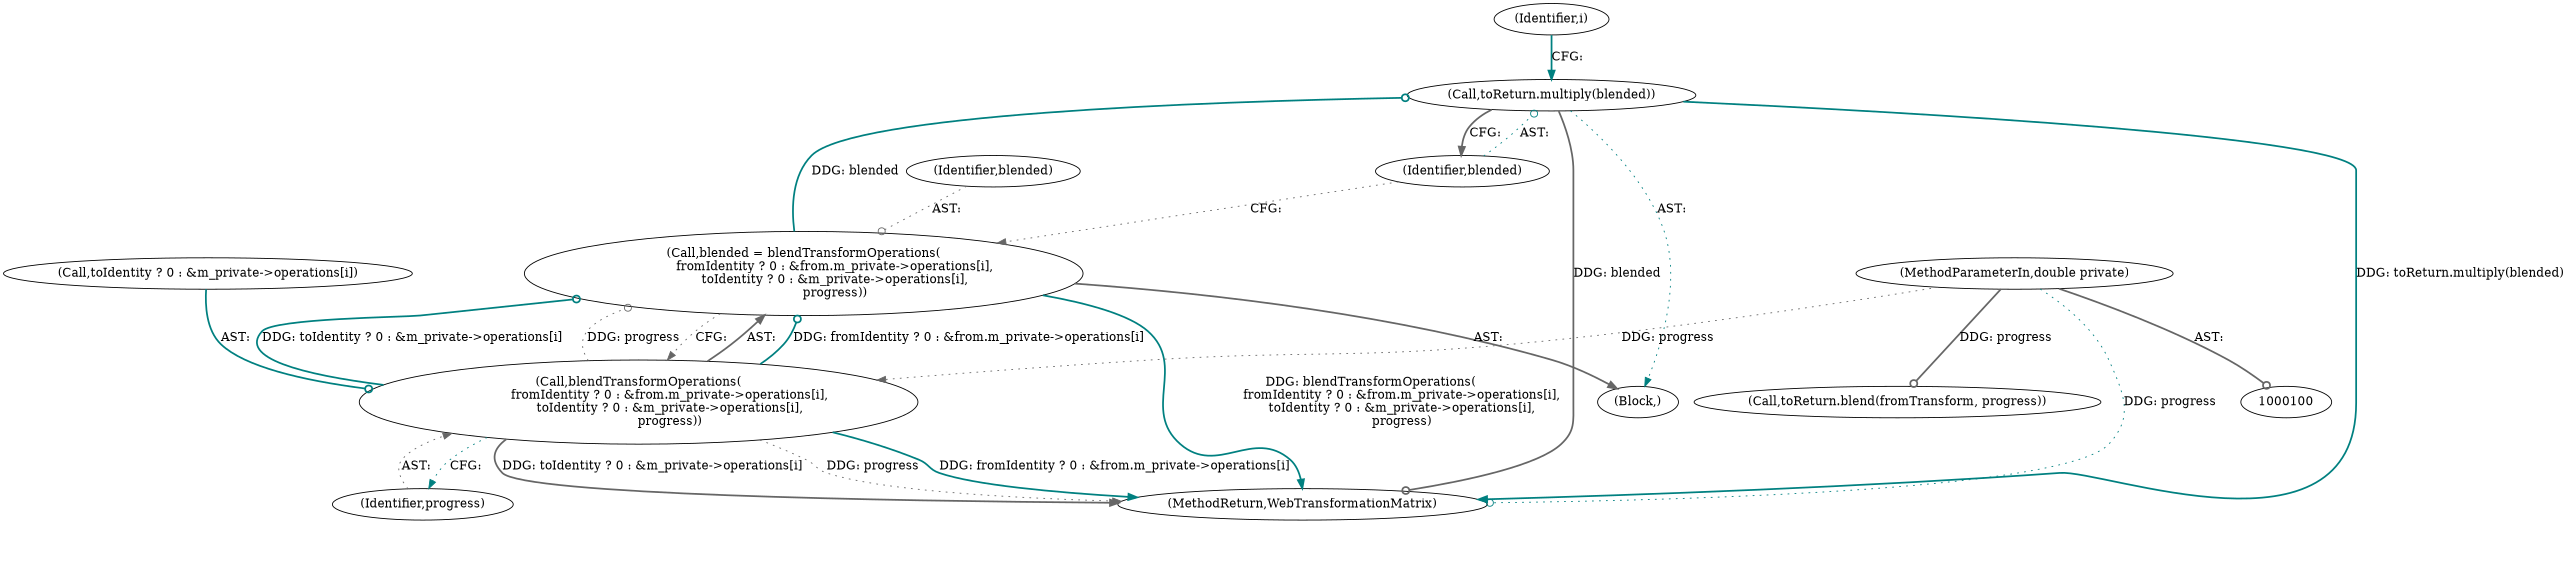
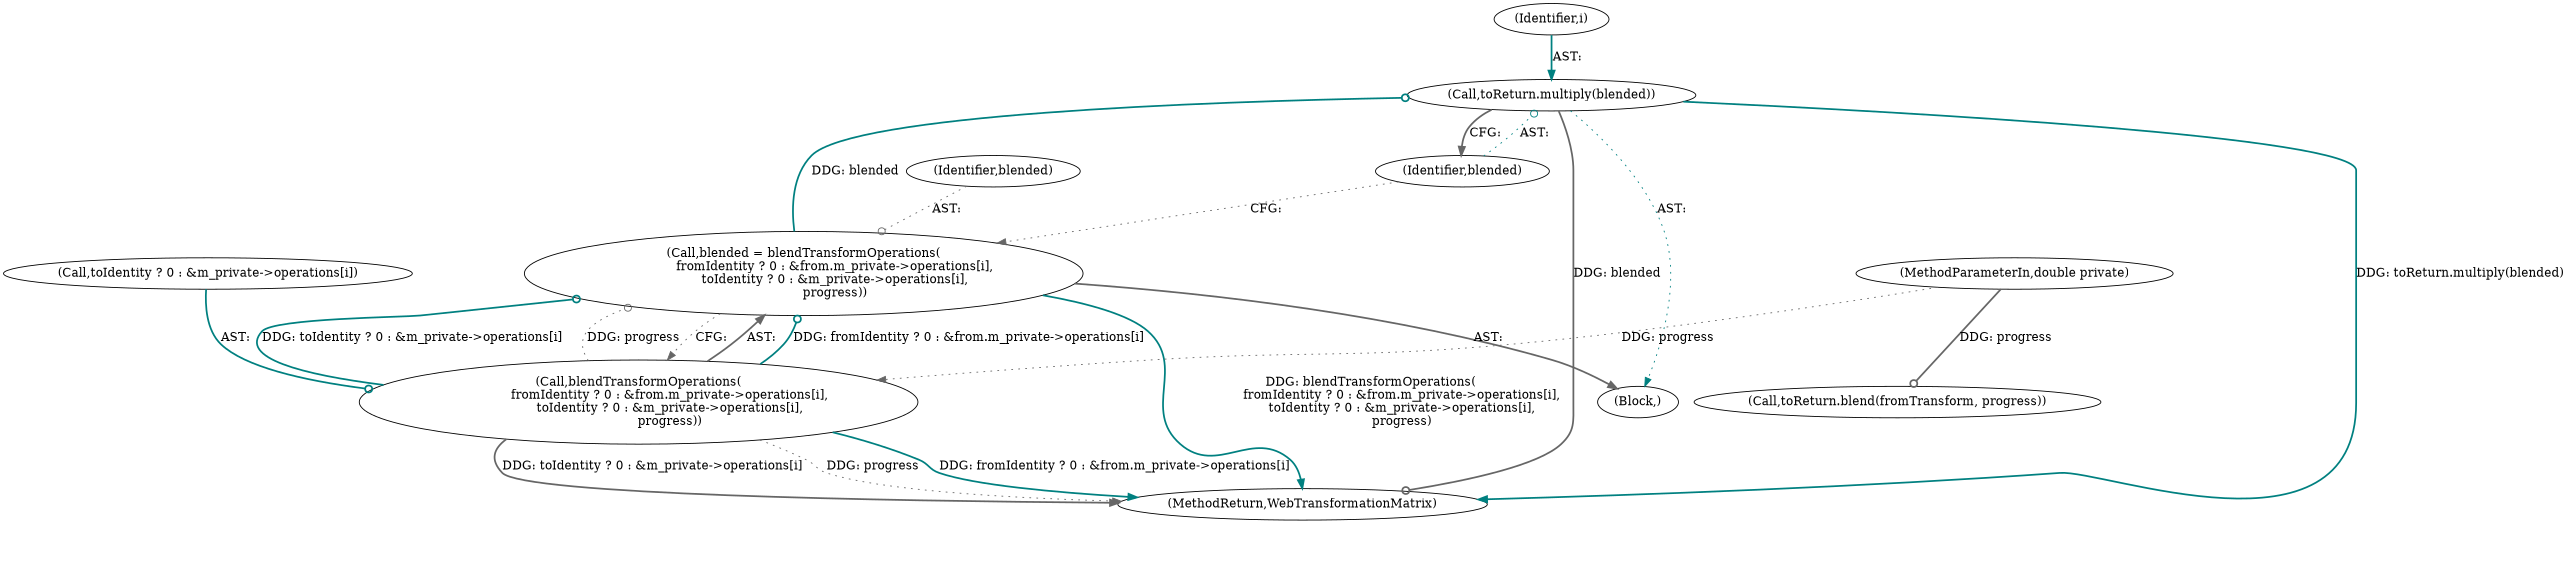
edge "(Identifier,i)" -> "(Call,toReturn.multiply(blended))": label "CFG: " -> "AST: "
node "1000100": removed
edge "(MethodParameterIn,double private)" -> "(MethodReturn,WebTransformationMatrix)": removed, label "DDG: progress"
node "(Identifier,progress)": removed
